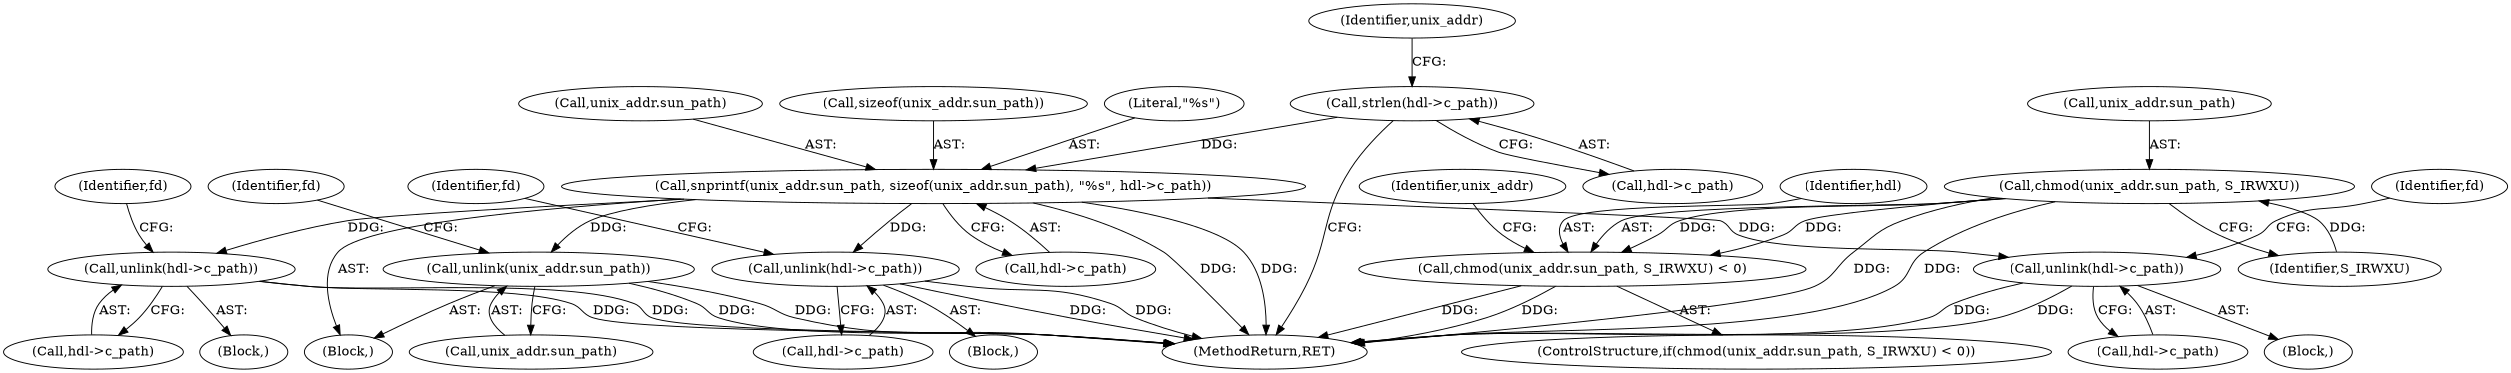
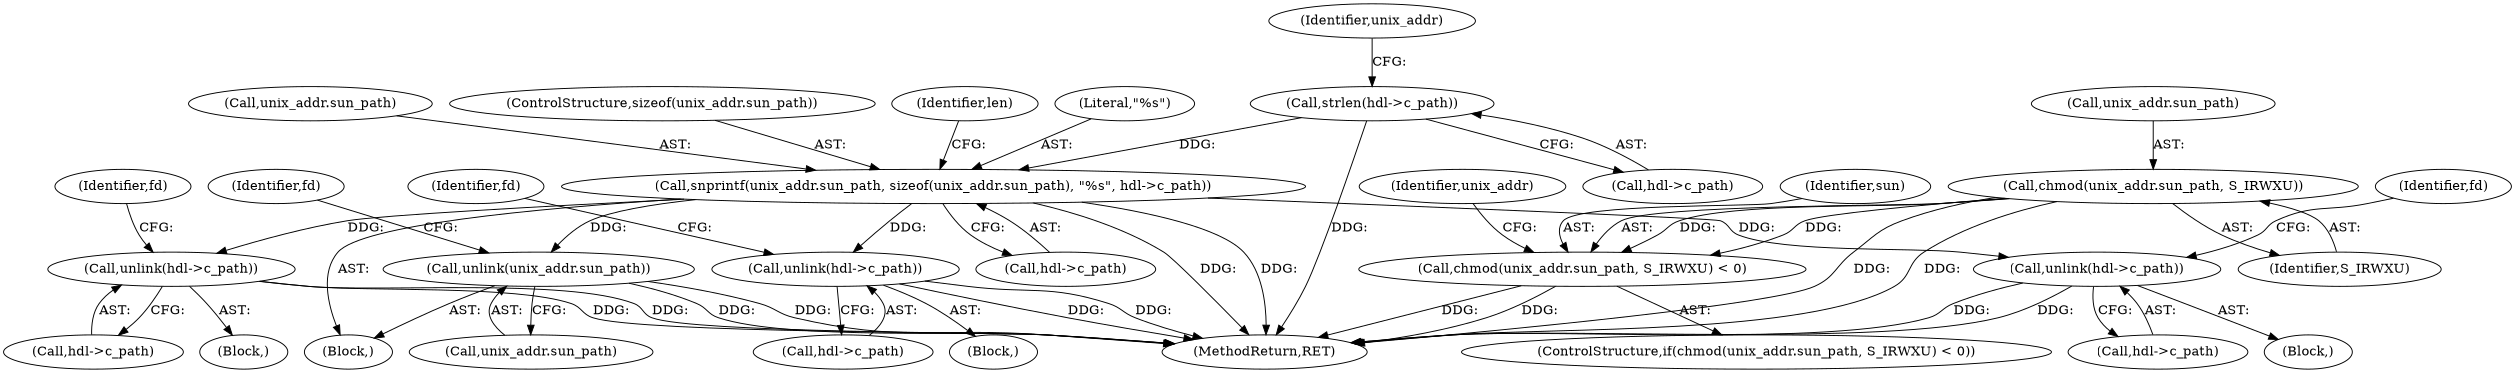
node "(Call,sizeof(unix_addr.sun_path))": label "(Call,sizeof(unix_addr.sun_path))" -> "(ControlStructure,sizeof(unix_addr.sun_path))"
node "(Identifier,len)": added
node "(Identifier,hdl)": label "(Identifier,hdl)" -> "(Identifier,sun)"
edge "(Call,strlen(hdl->c_path))" -> "(MethodReturn,RET)": label "CFG: " -> "DDG: "
edge "(Call,chmod(unix_addr.sun_path, S_IRWXU))" -> "(Identifier,S_IRWXU)": label "CFG: " -> "AST: "
edge "(Identifier,S_IRWXU)" -> "(Call,chmod(unix_addr.sun_path, S_IRWXU))": label "DDG: " -> "AST: "
